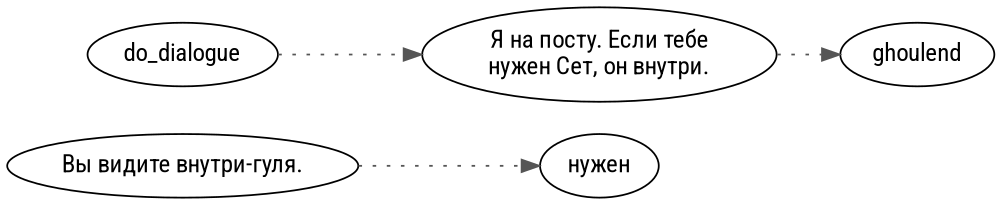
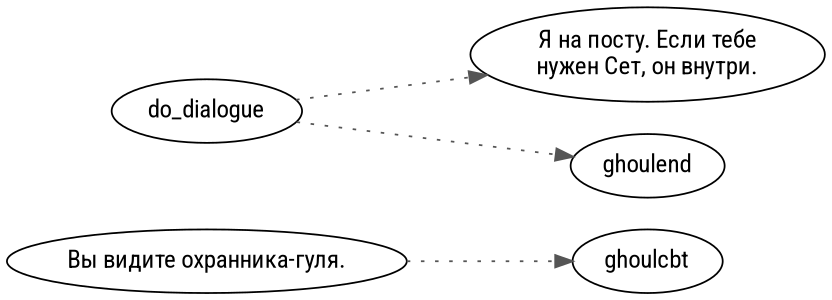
edge "Я на посту. Если тебе нужен Сет, он внутри." -> "ghoulend": now "do_dialogue" -> "ghoulend"
node "Вы видите внутри-гуля.": label "Вы видите внутри-гуля." -> "Вы видите охранника-гуля."
node "нужен": label "нужен" -> "ghoulcbt"
